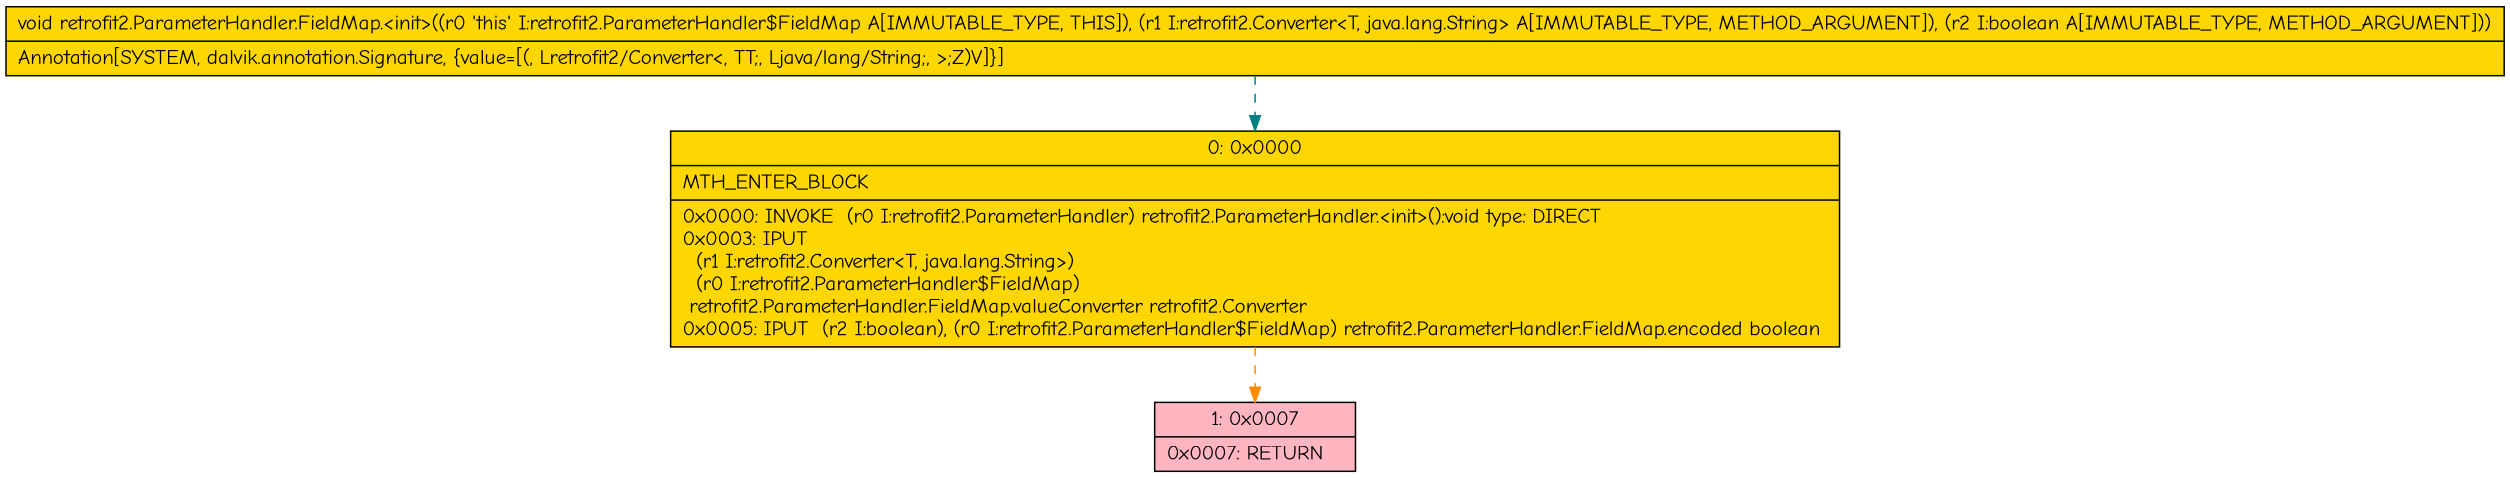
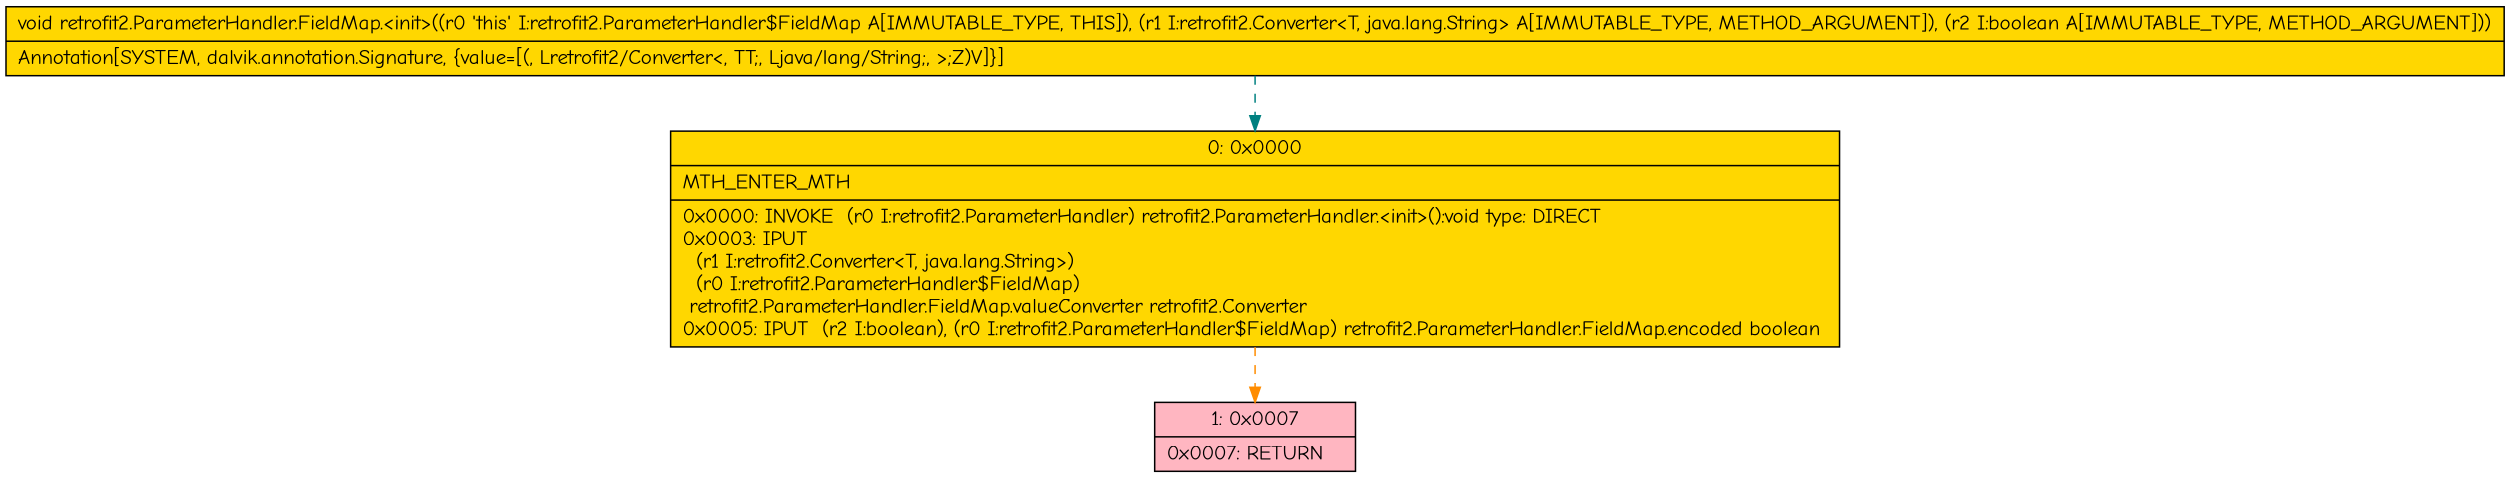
node "0: 0x0000": text "MTH_ENTER_BLOCK" -> "MTH_ENTER_MTH"
